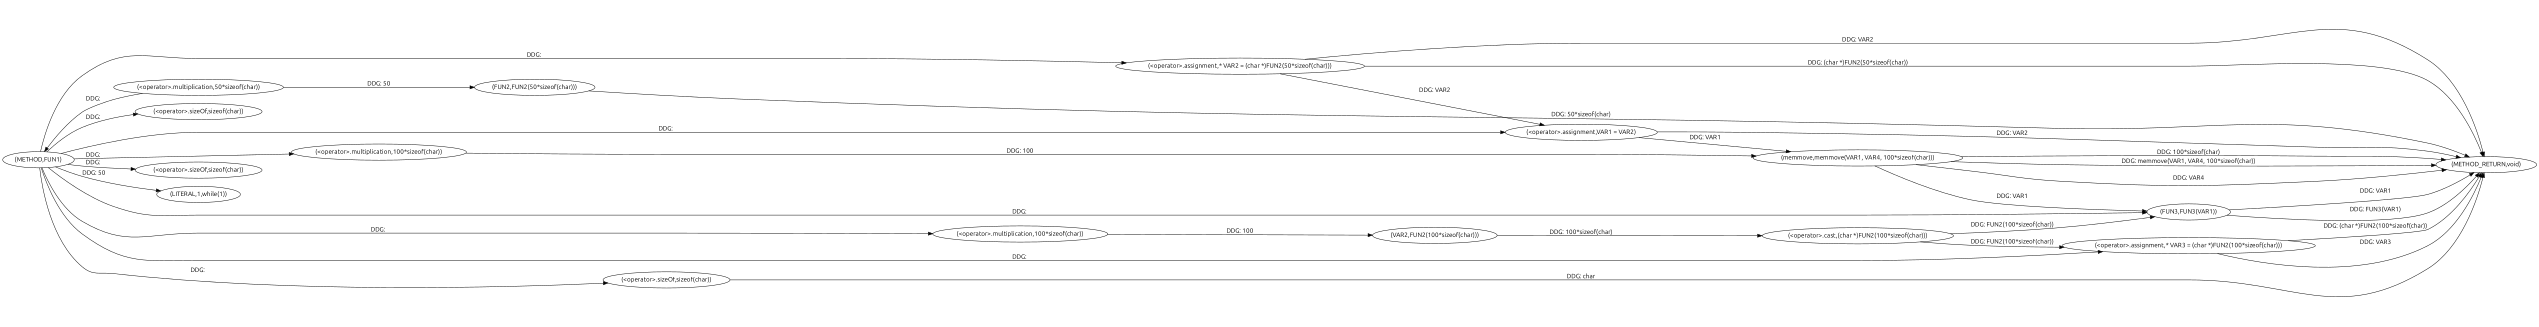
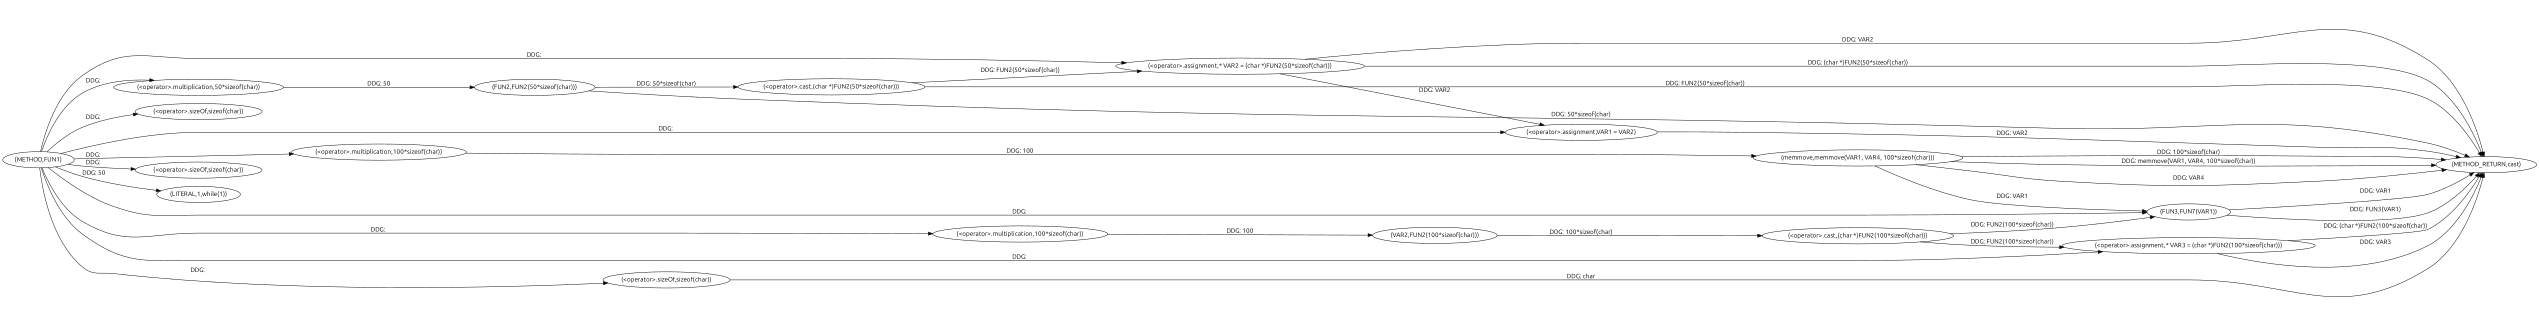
node "(<operator>.cast,(char *)FUN2(50*sizeof(char)))": added
edge "(<operator>.multiplication,50*sizeof(char))" -> "(METHOD,FUN1)": reversed
edge "(<operator>.assignment,VAR1 = VAR2)" -> "(memmove,memmove(VAR1, VAR4, 100*sizeof(char)))": removed, label "DDG: VAR1"
node "(METHOD_RETURN,void)": label "(METHOD_RETURN,void)" -> "(METHOD_RETURN,cast)"
node "(FUN3,FUN3(VAR1))": label "(FUN3,FUN3(VAR1))" -> "(FUN3,FUN7(VAR1))"
